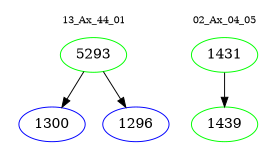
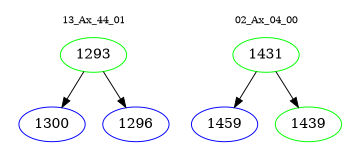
cluster "02_Ax_04_05": label "02_Ax_04_05" -> "02_Ax_04_00"
node "5293": label "5293" -> "1293"
node "1459": added
